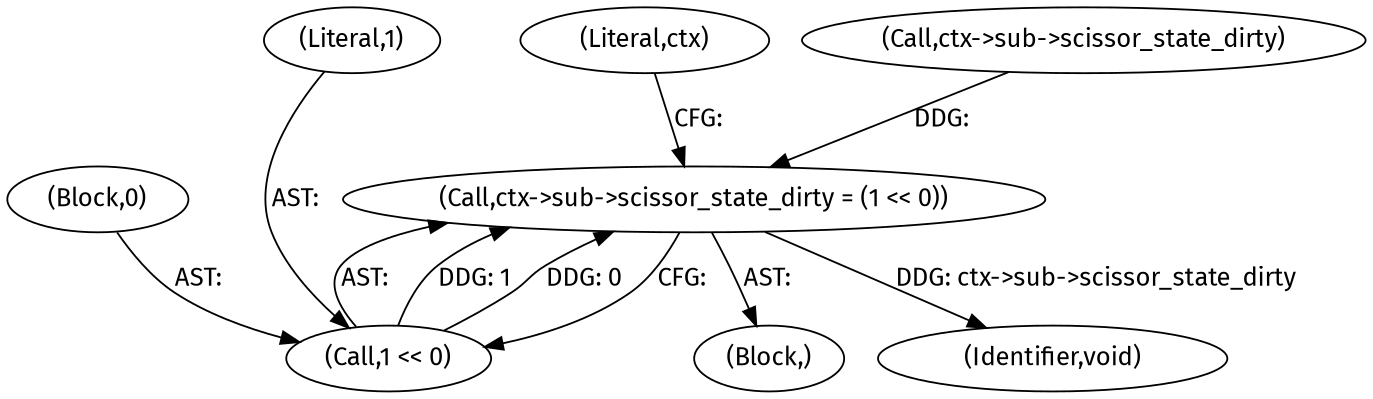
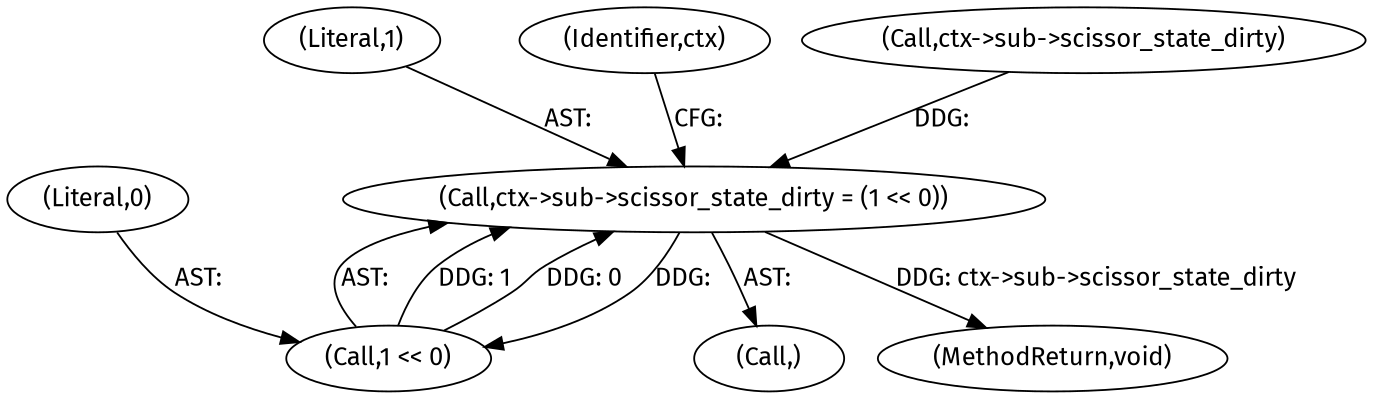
node "(Literal,ctx)": label "(Literal,ctx)" -> "(Identifier,ctx)"
edge "(Literal,1)" -> "(Call,1 << 0)": now "(Literal,1)" -> "(Call,ctx->sub->scissor_state_dirty = (1 << 0))"
node "(Block,0)": label "(Block,0)" -> "(Literal,0)"
edge "(Call,ctx->sub->scissor_state_dirty = (1 << 0))" -> "(Call,1 << 0)": label "CFG: " -> "DDG: "
node "(Block,)": label "(Block,)" -> "(Call,)"
node "(Identifier,void)": label "(Identifier,void)" -> "(MethodReturn,void)"
